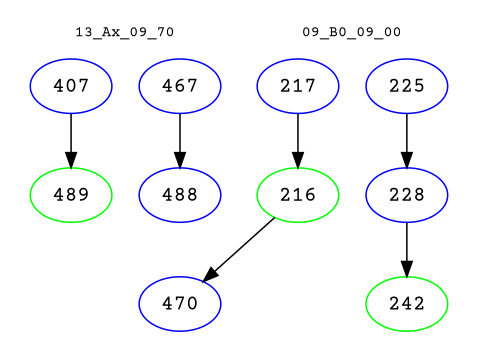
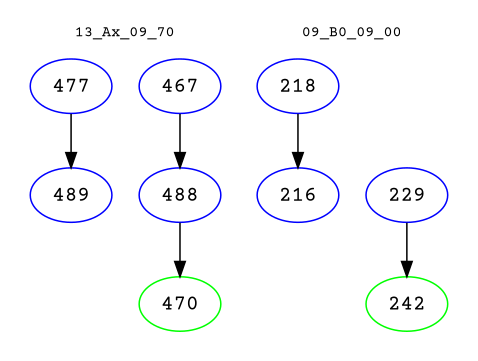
node "407": label "407" -> "477"
node "217": label "217" -> "218"
node "225": removed
node "489": color green -> blue
node "216": color green -> blue
node "228": label "228" -> "229"
edge "216" -> "470": now "488" -> "470"
node "470": color blue -> green
